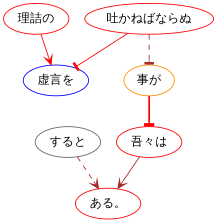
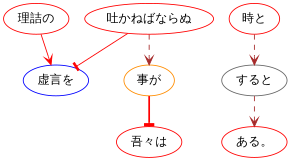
node "時と": added
edge "吐かねばならぬ" -> "事が": arrowhead tee -> vee
edge "吾々は" -> "ある。": removed
